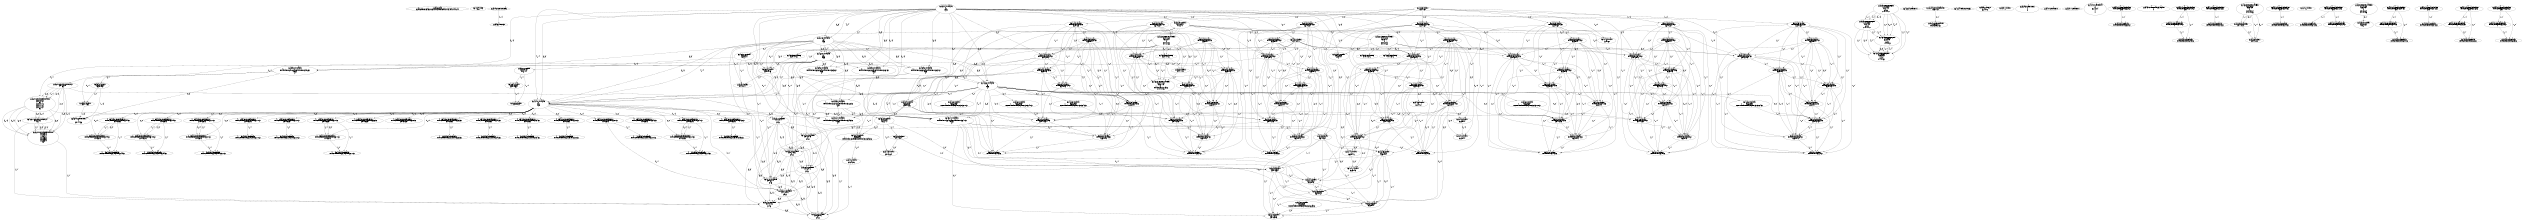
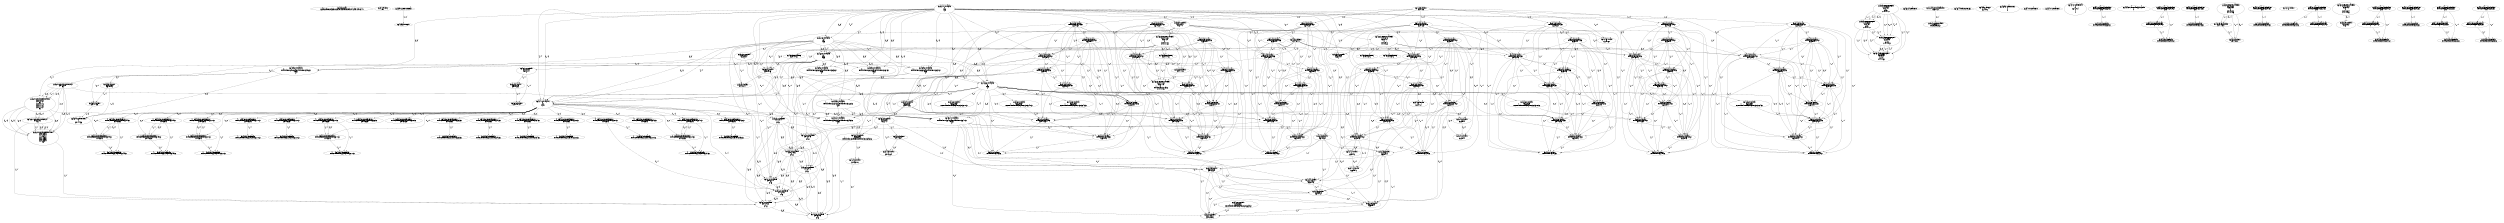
node "268453974.lstrlenW 0": removed
